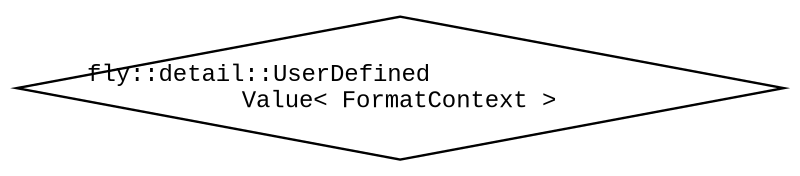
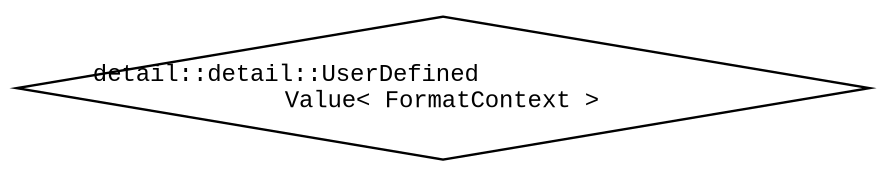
node "fly::detail::UserDefined Value< FormatContext >": label "fly::detail::UserDefined Value< FormatContext >" -> "detail::detail::UserDefined Value< FormatContext >"
